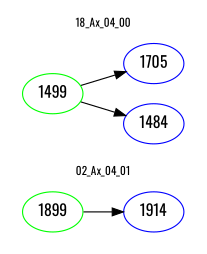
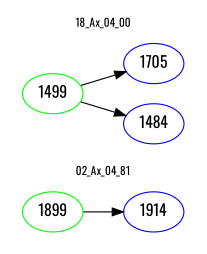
cluster "02_Ax_04_01": label "02_Ax_04_01" -> "02_Ax_04_81"
